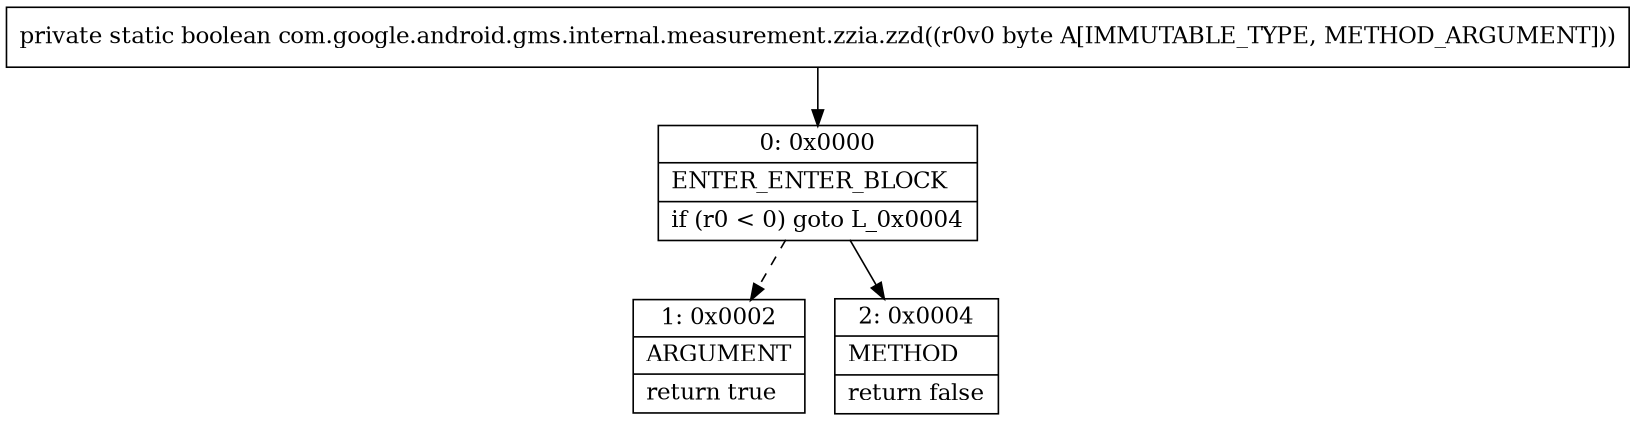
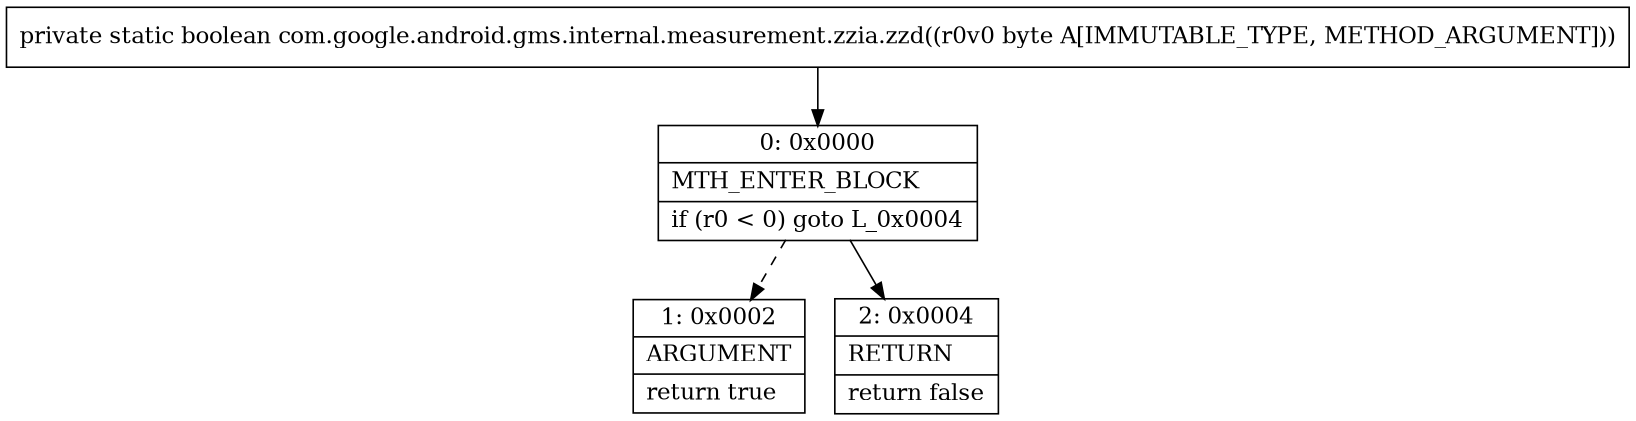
node "0: 0x0000": text "ENTER_ENTER_BLOCK" -> "MTH_ENTER_BLOCK"
node "2: 0x0004": text "METHOD" -> "RETURN"
